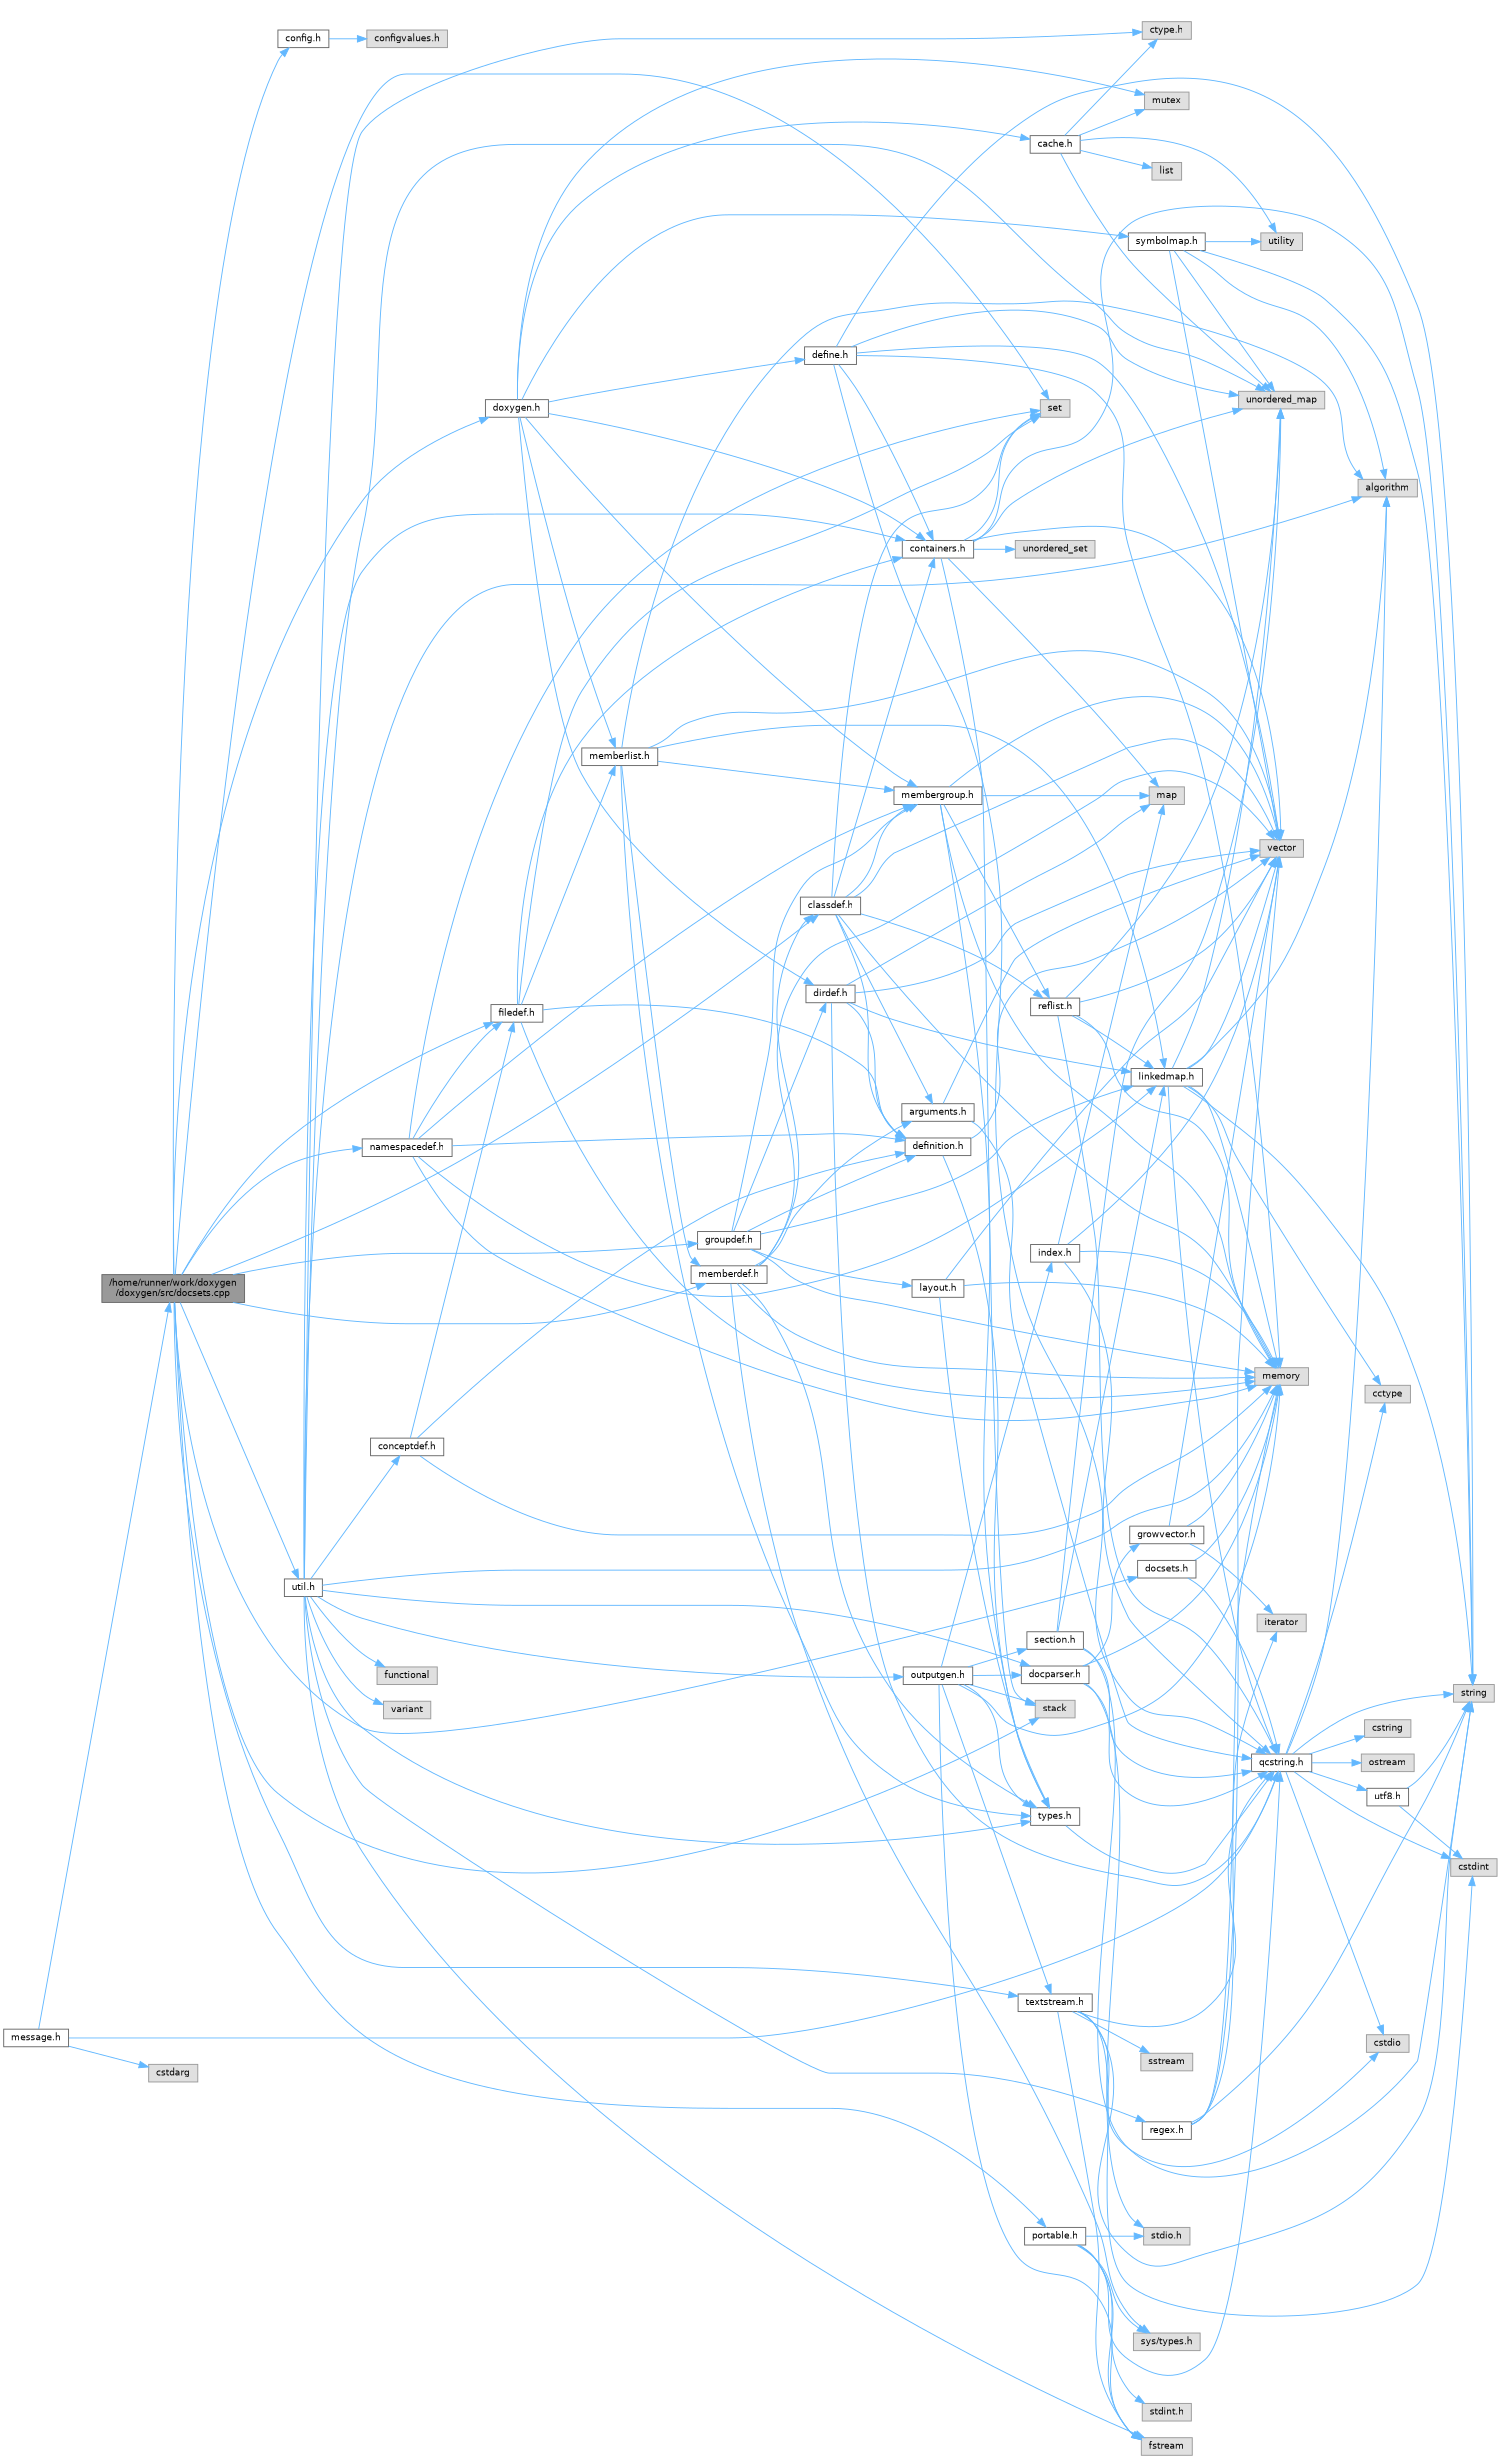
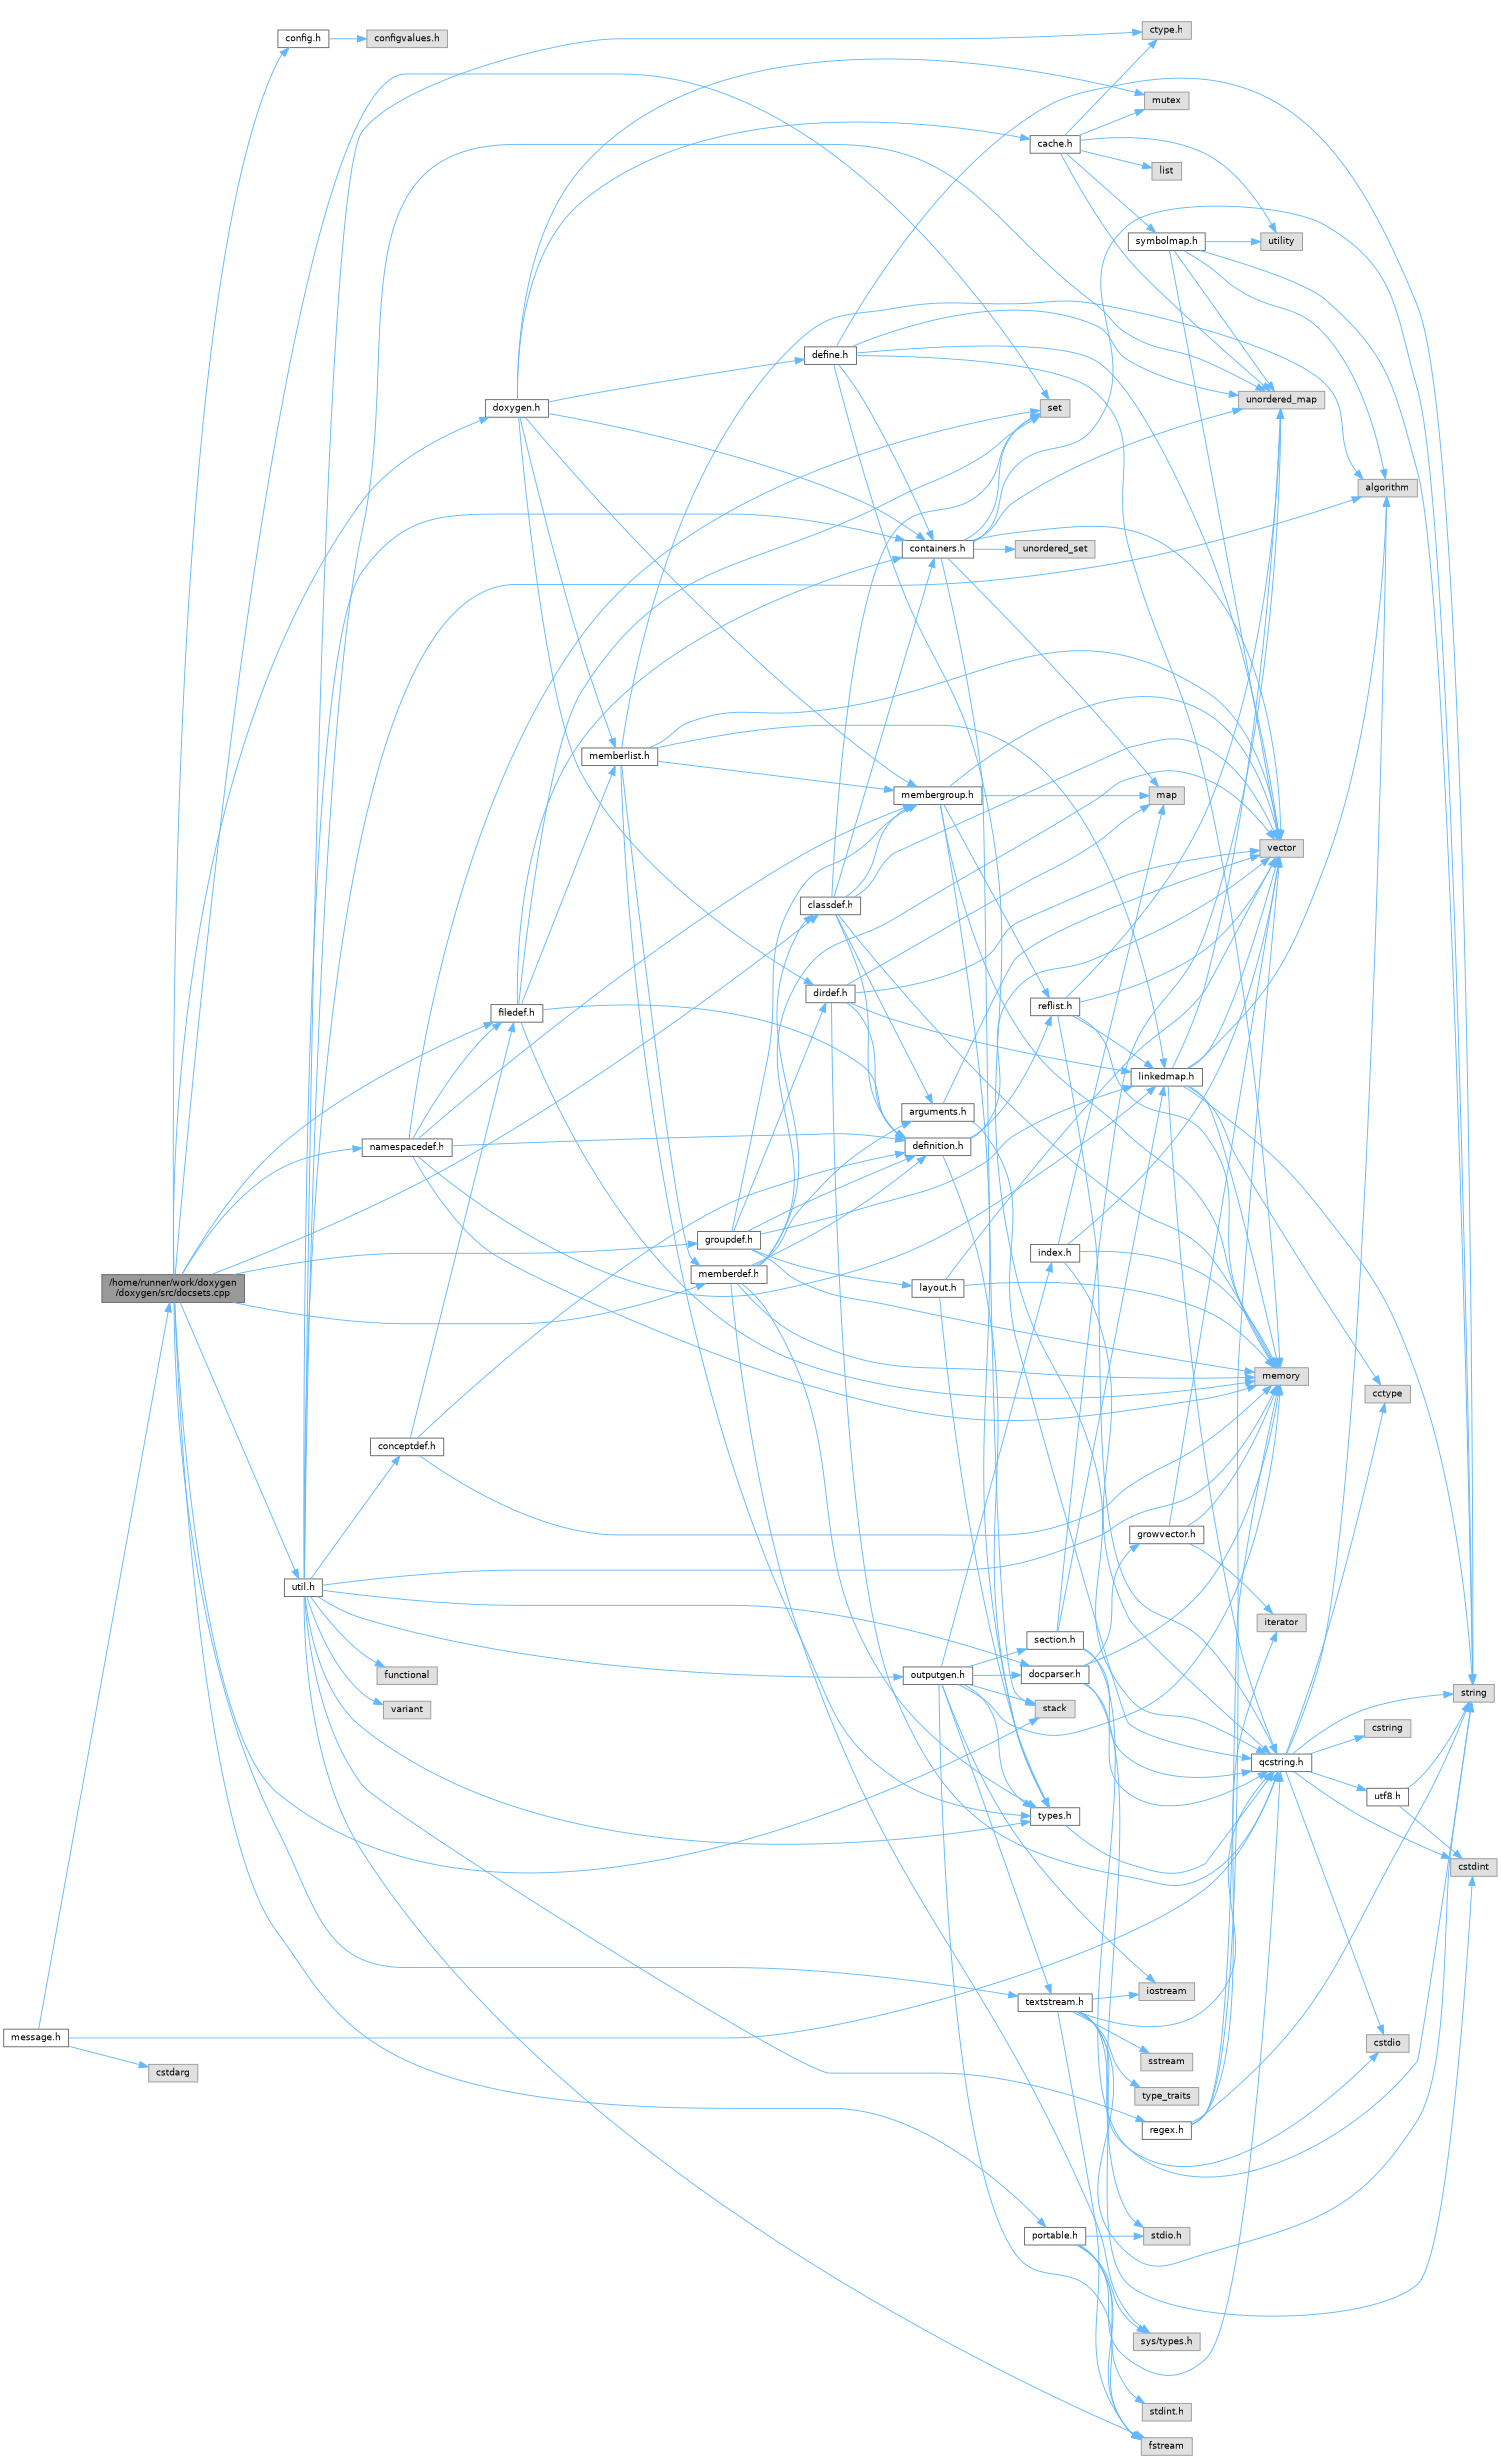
edge "doxygen.h" -> "symbolmap.h": now "cache.h" -> "symbolmap.h"
edge "classdef.h" -> "reflist.h": now "definition.h" -> "reflist.h"
edge "memberdef.h" -> "definition.h": added
node "docsets.h": removed
node "ostream": removed
node "iostream": added
node "type_traits": added
